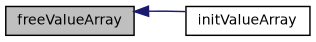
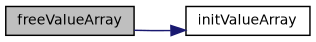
edge "initValueArray" -> "freeValueArray": reversed
